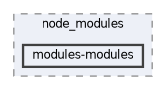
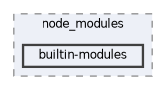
node "modules-modules": label "modules-modules" -> "builtin-modules"
